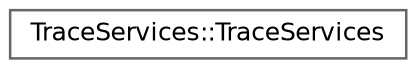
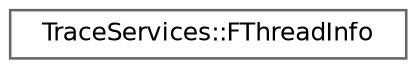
node "TraceServices::TraceServices": label "TraceServices::TraceServices" -> "TraceServices::FThreadInfo"
